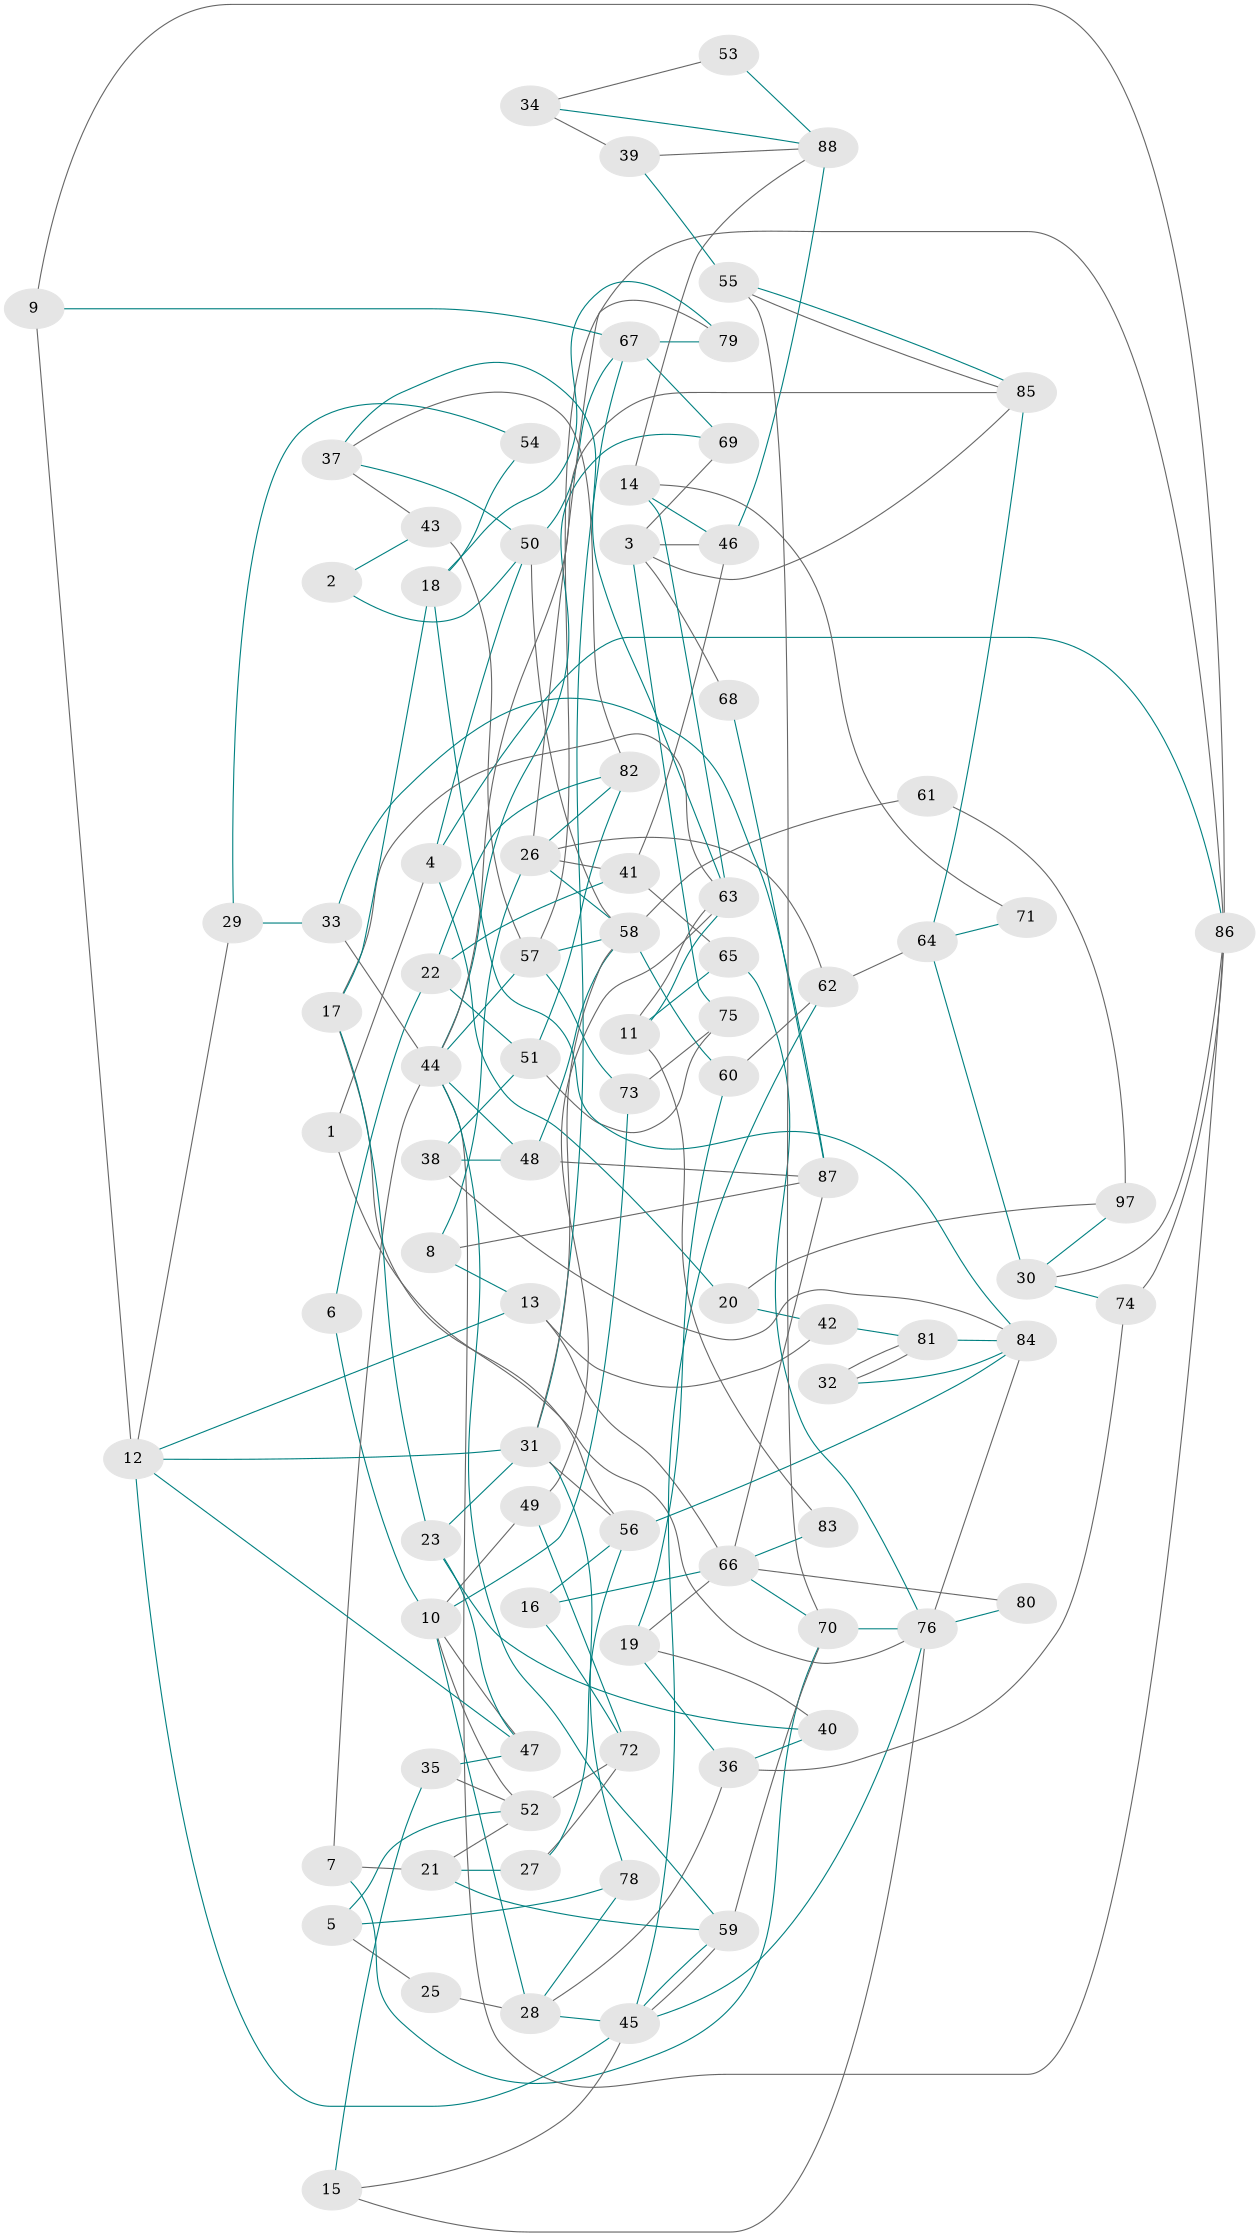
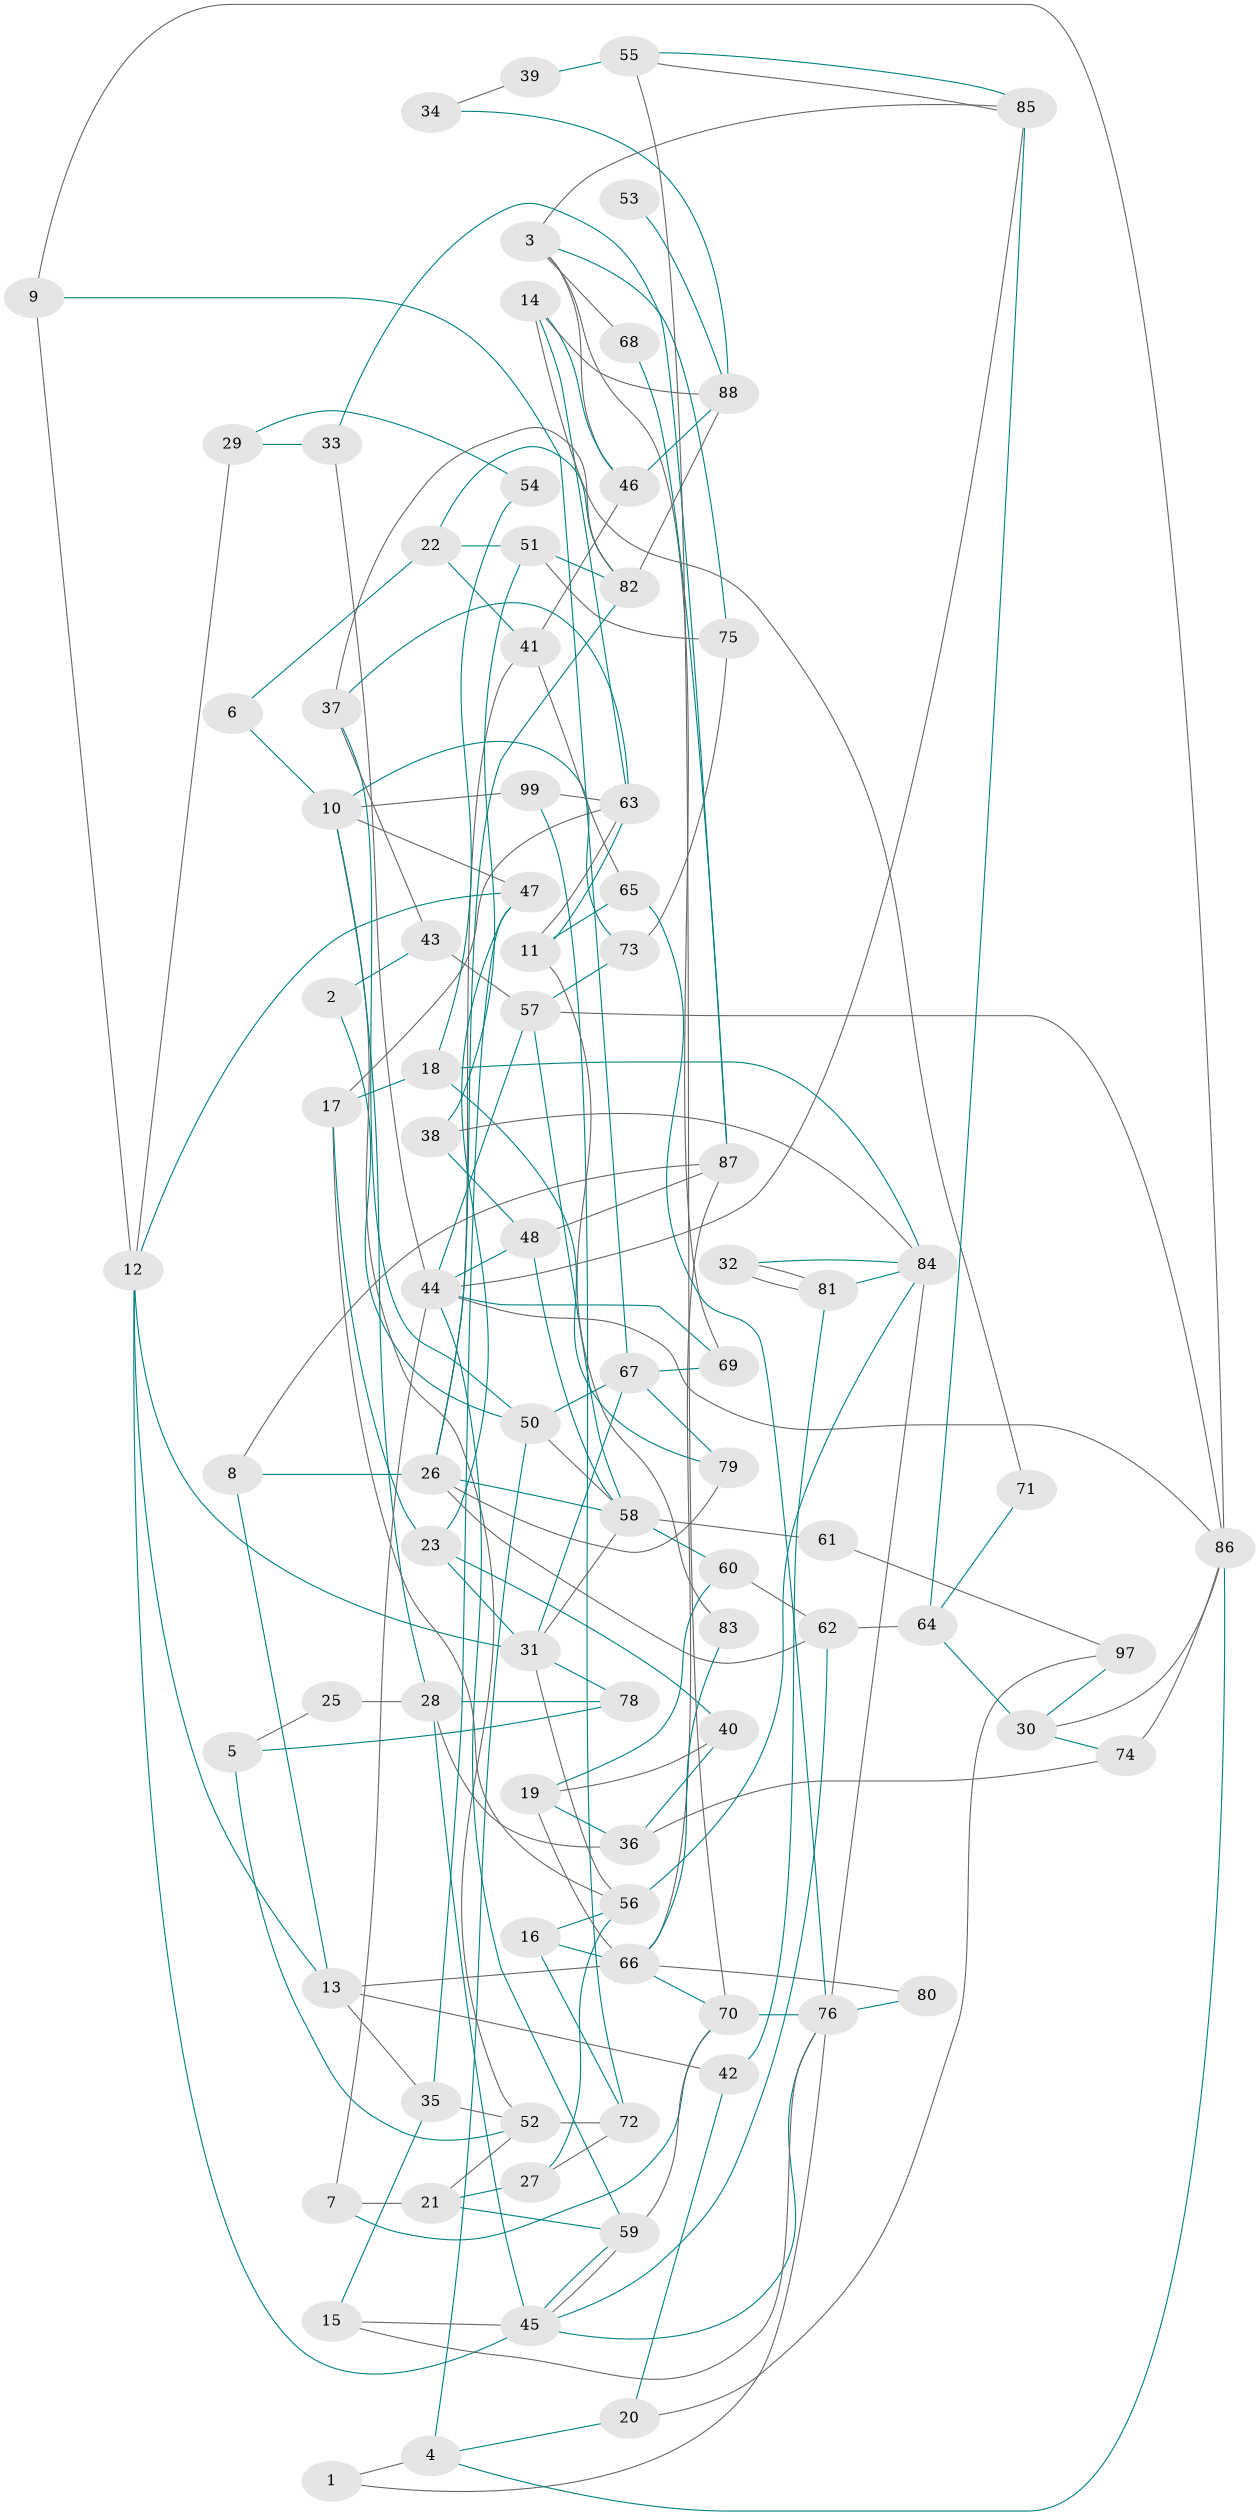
edge "53" -- "34": removed
edge "88" -- "39": now "88" -- "82"
node "49": label "49" -> "99"
edge "13" -- "35": added
